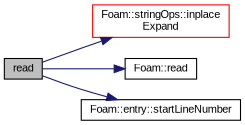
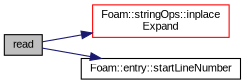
node "Foam::read": removed
